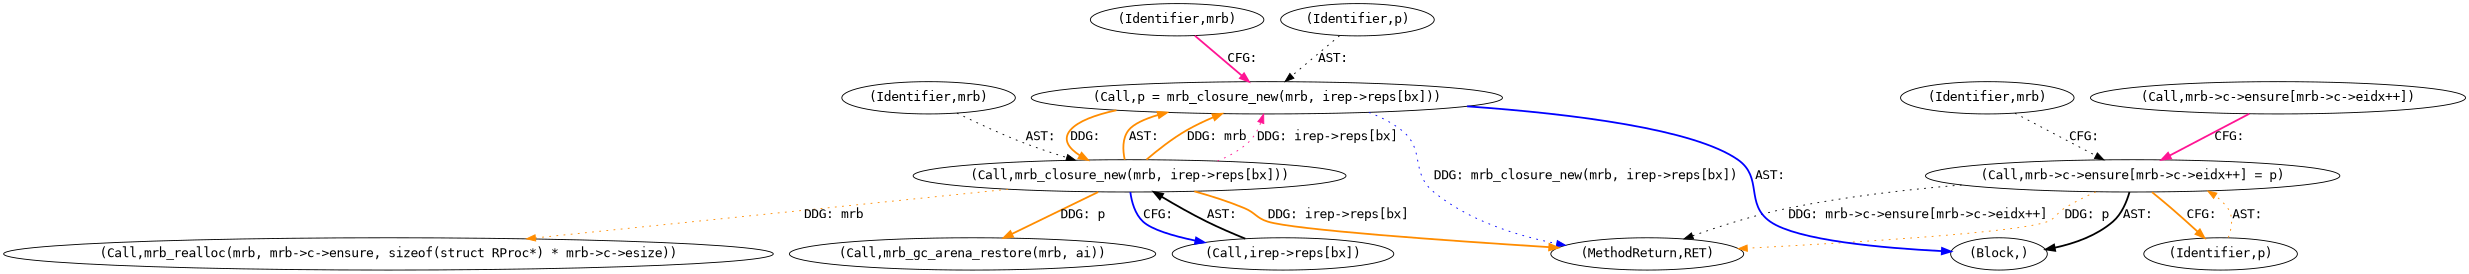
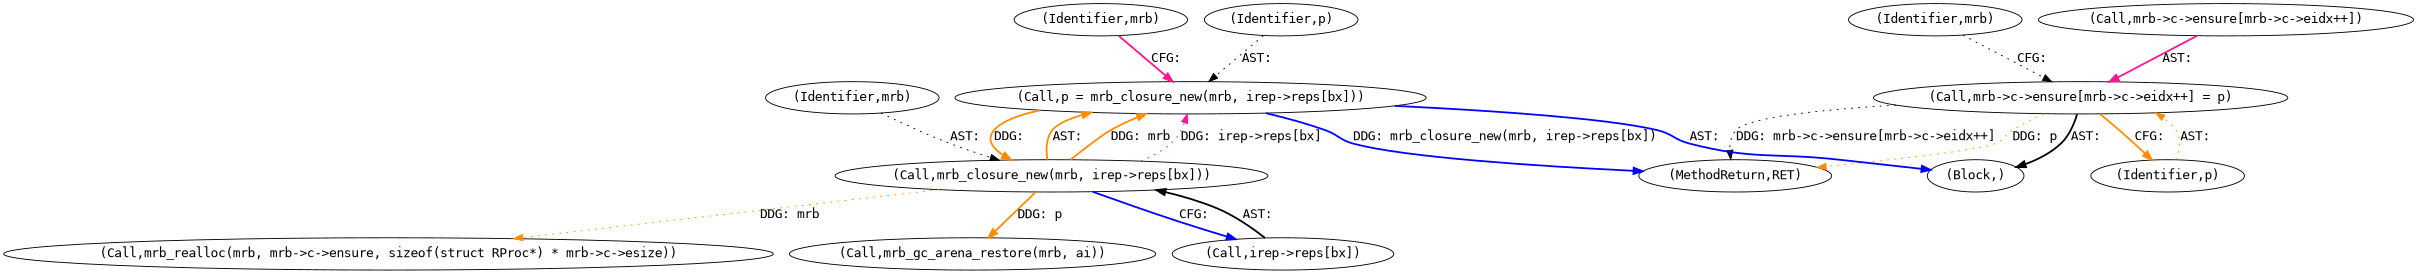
edge "(Call,mrb->c->ensure[mrb->c->eidx++])" -> "(Call,mrb->c->ensure[mrb->c->eidx++] = p)": label "CFG: " -> "AST: "
edge "(Call,p = mrb_closure_new(mrb, irep->reps[bx]))" -> "(MethodReturn,RET)": style dotted -> bold
edge "(Call,mrb_closure_new(mrb, irep->reps[bx]))" -> "(MethodReturn,RET)": removed, label "DDG: irep->reps[bx]"
